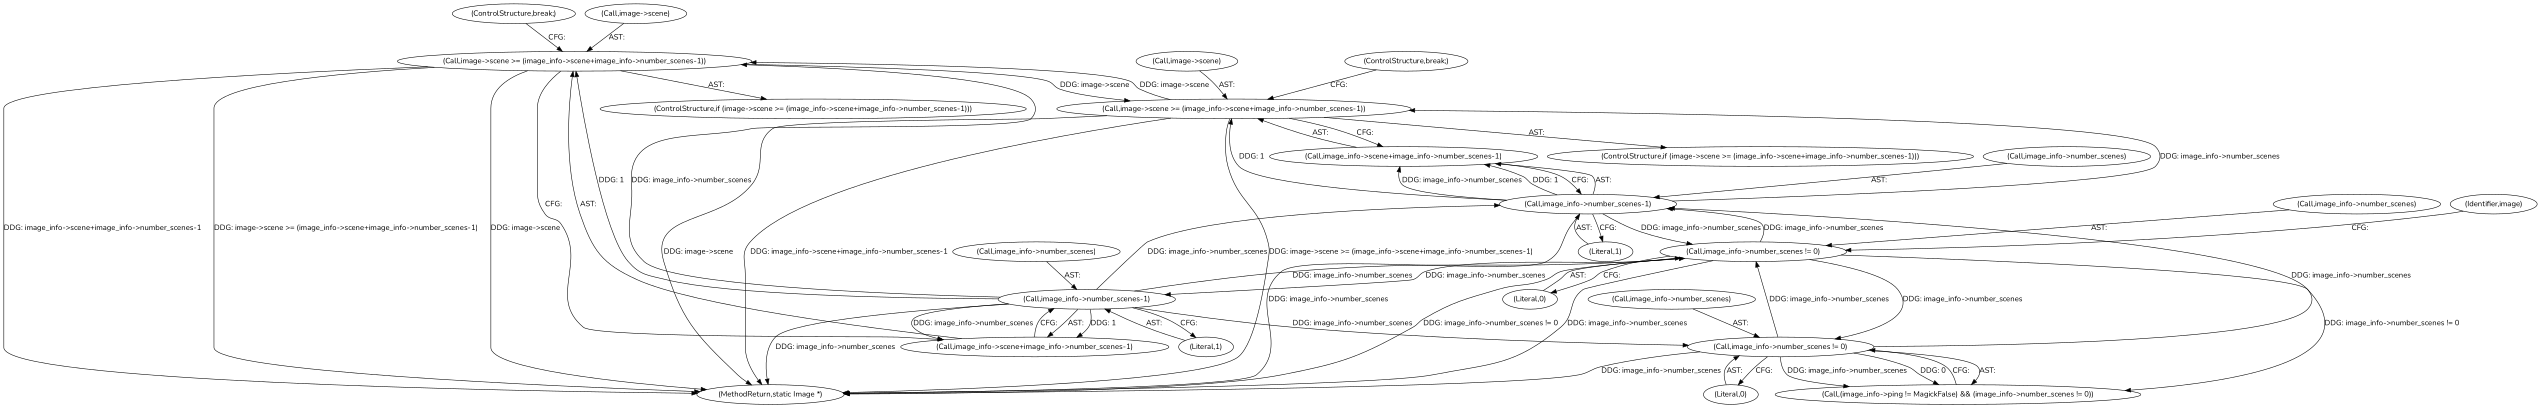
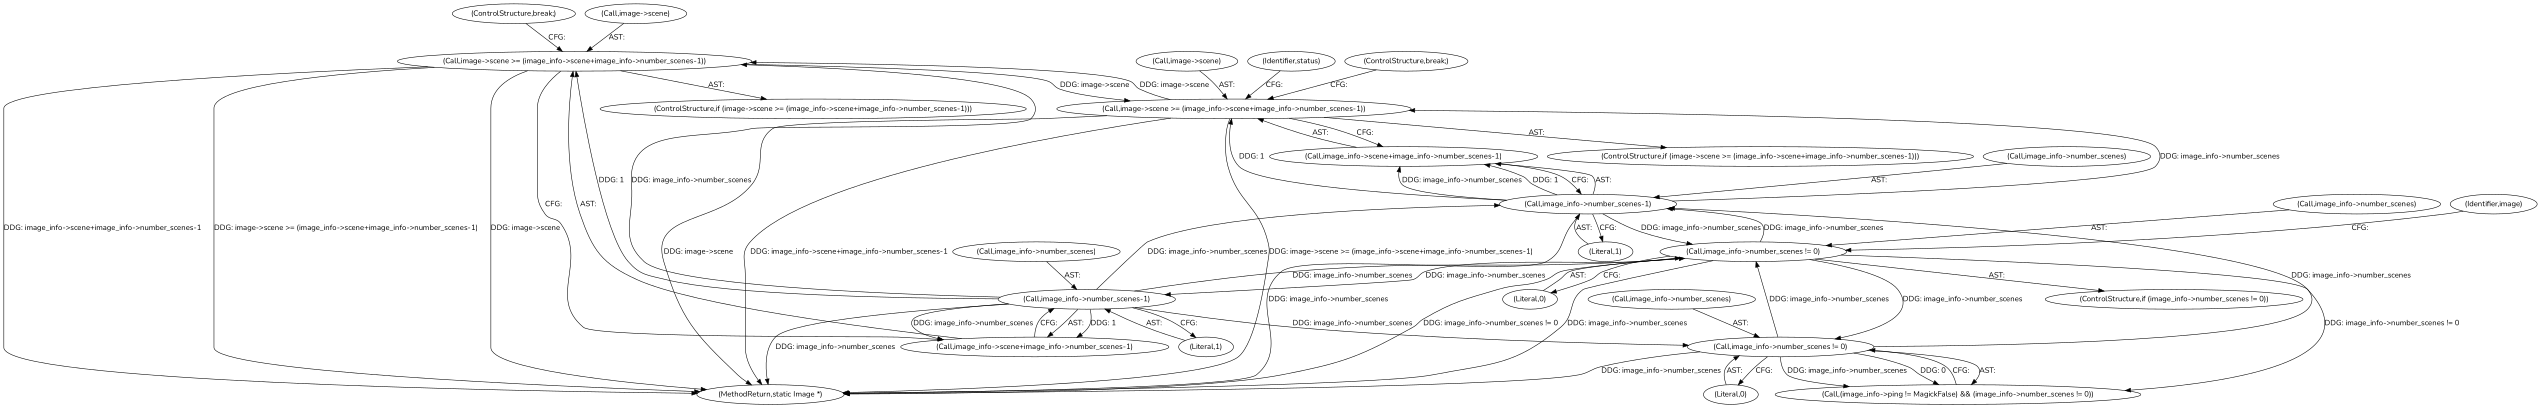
node "(Identifier,status)": added
node "(ControlStructure,if (image_info->number_scenes != 0))": added
